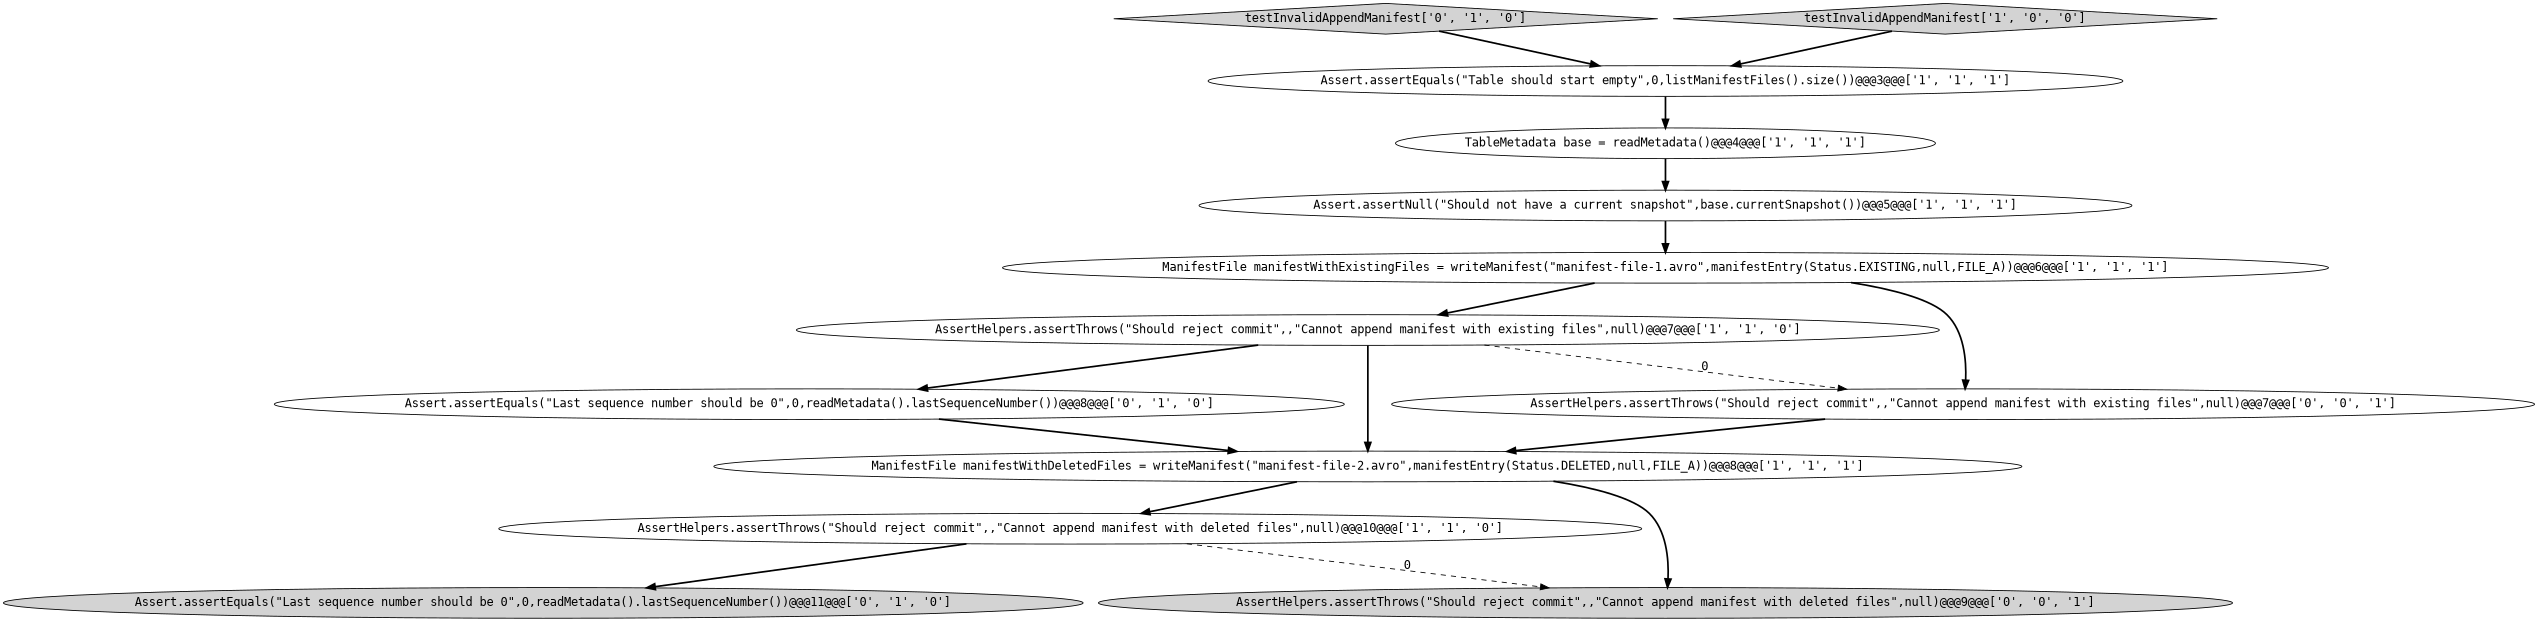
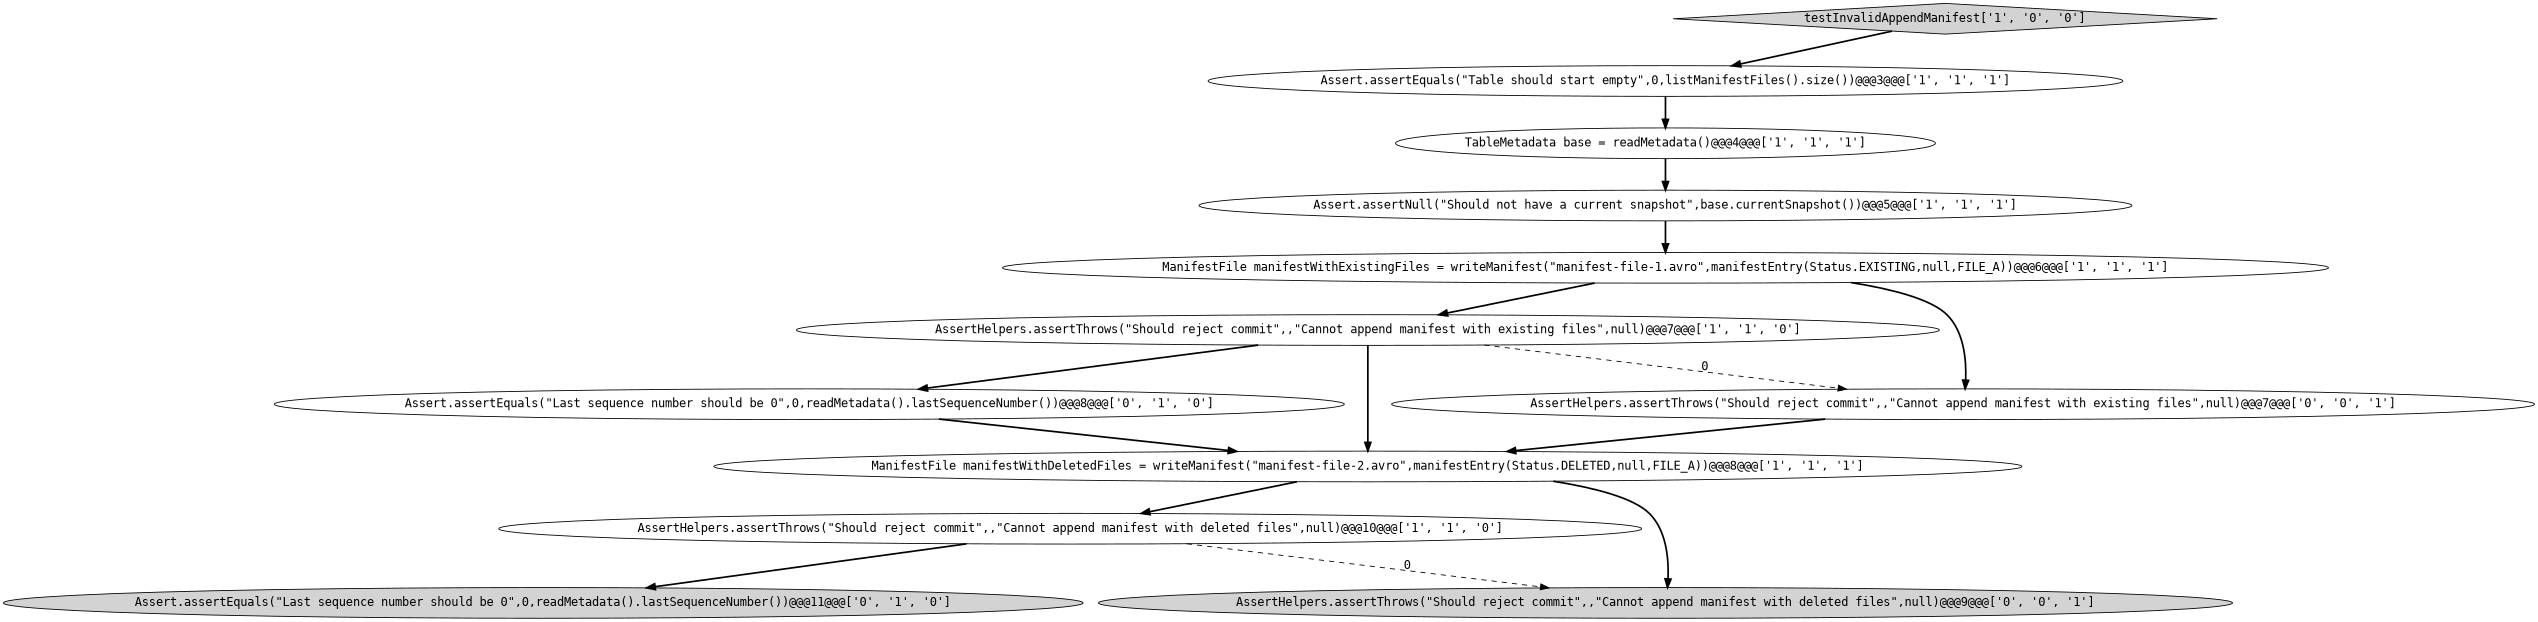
node "testInvalidAppendManifest['0', '1', '0']": removed
